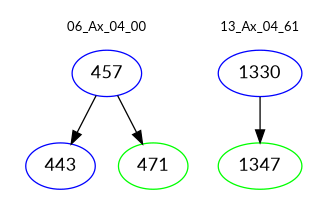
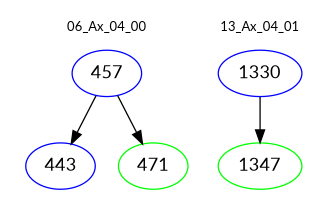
cluster "13_Ax_04_61": label "13_Ax_04_61" -> "13_Ax_04_01"
